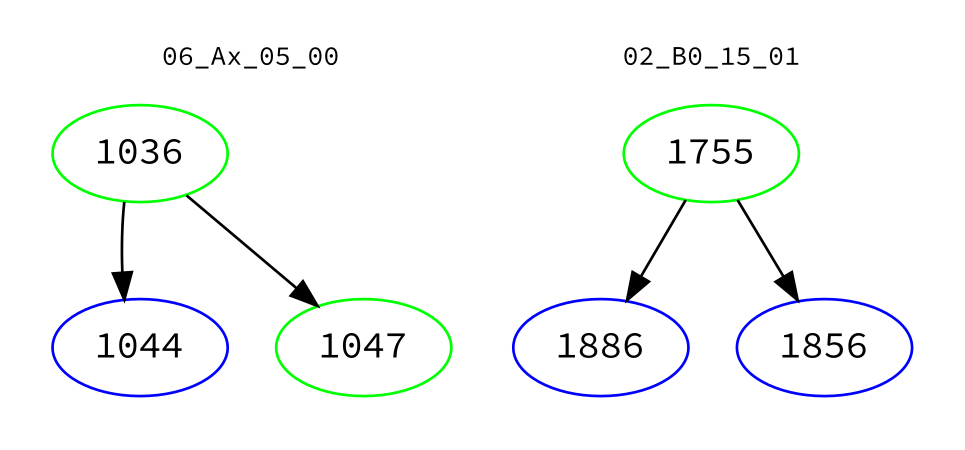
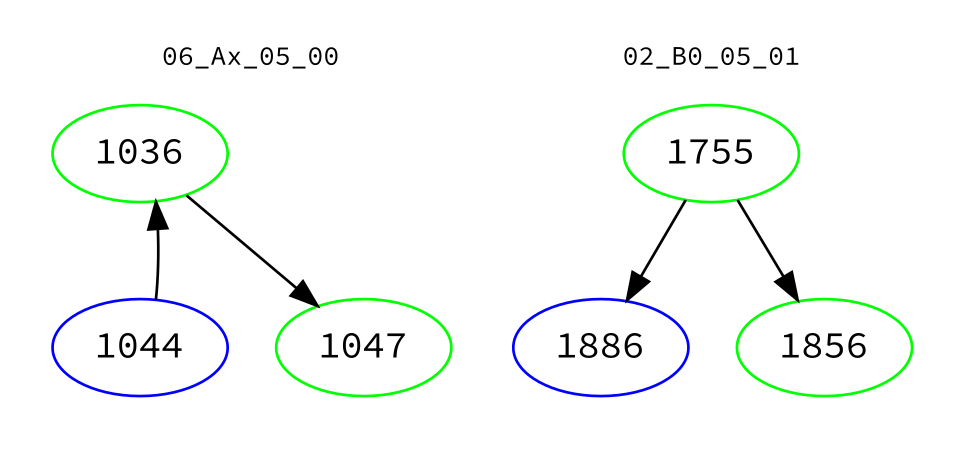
cluster "02_B0_15_01": label "02_B0_15_01" -> "02_B0_05_01"
edge "1036" -> "1044": reversed
node "1856": color blue -> green
